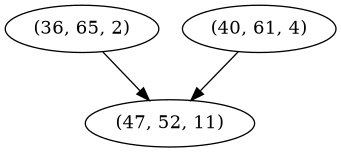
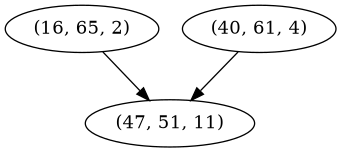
node "(36, 65, 2)": label "(36, 65, 2)" -> "(16, 65, 2)"
node "(47, 52, 11)": label "(47, 52, 11)" -> "(47, 51, 11)"
